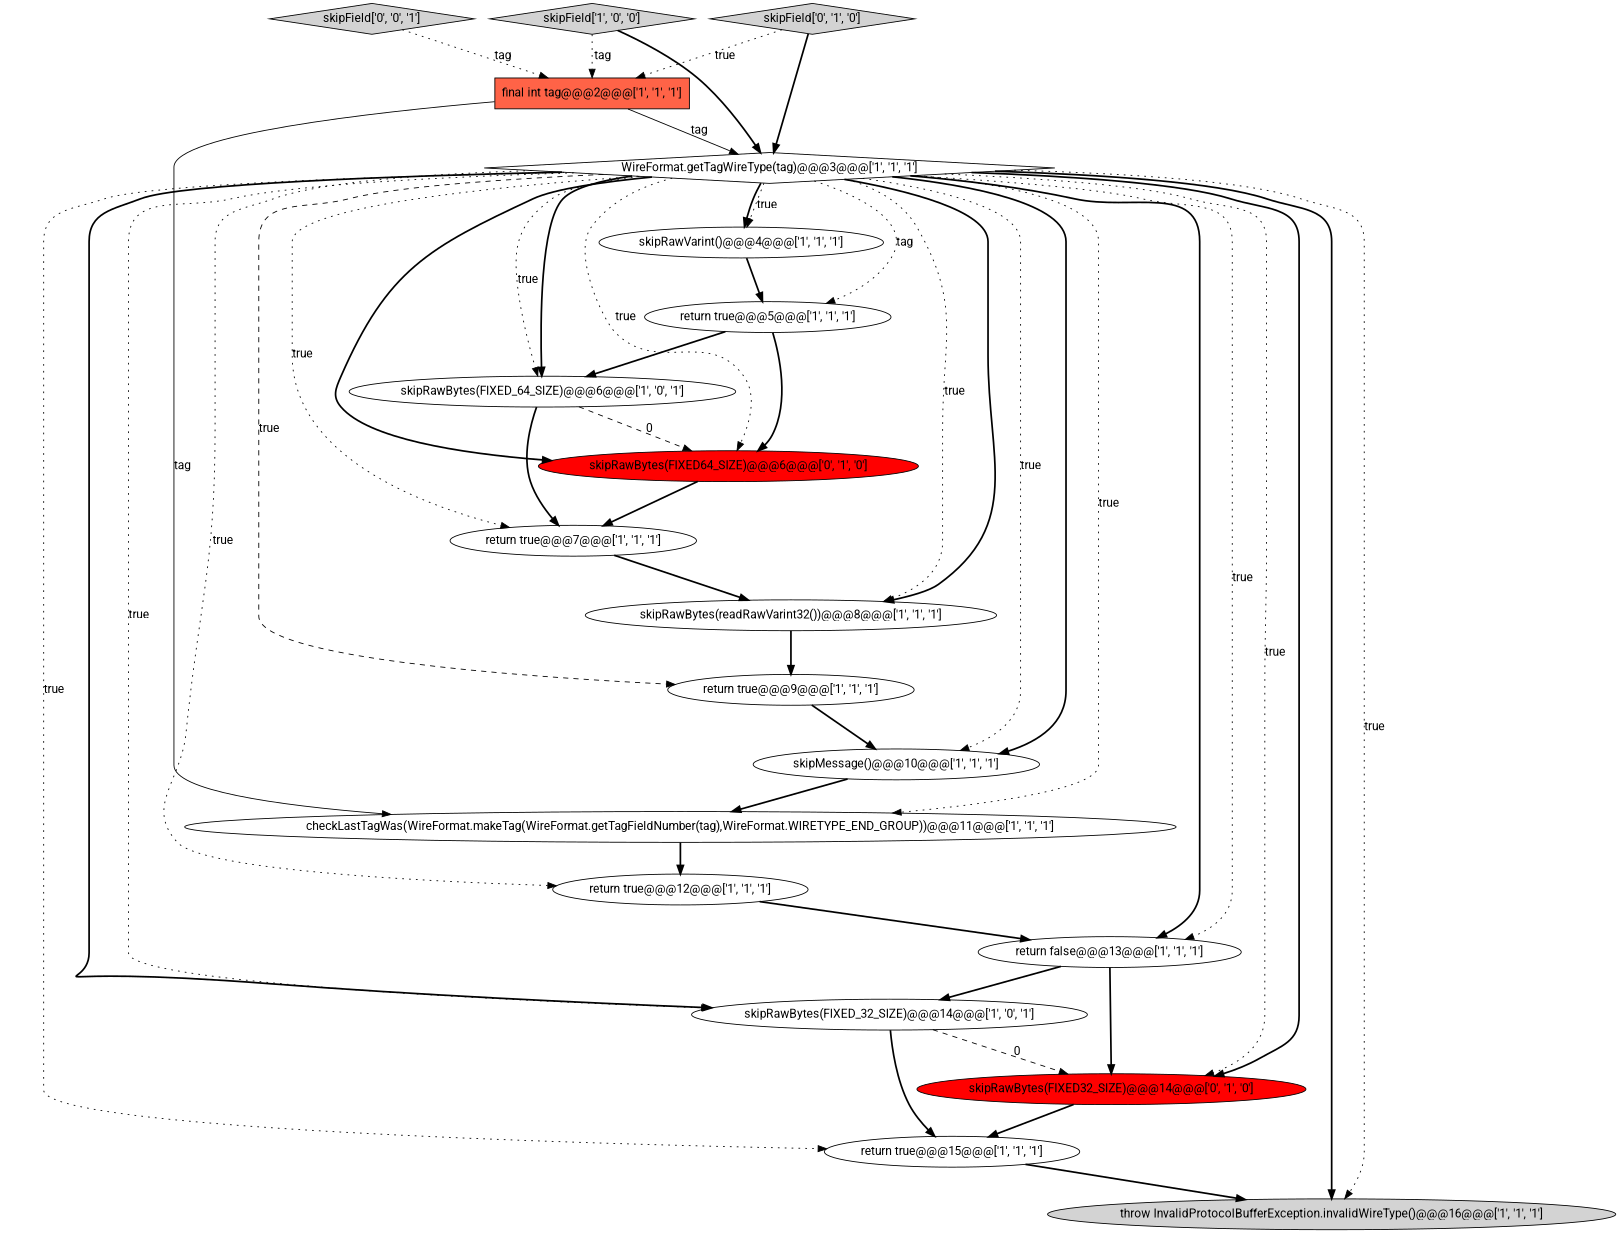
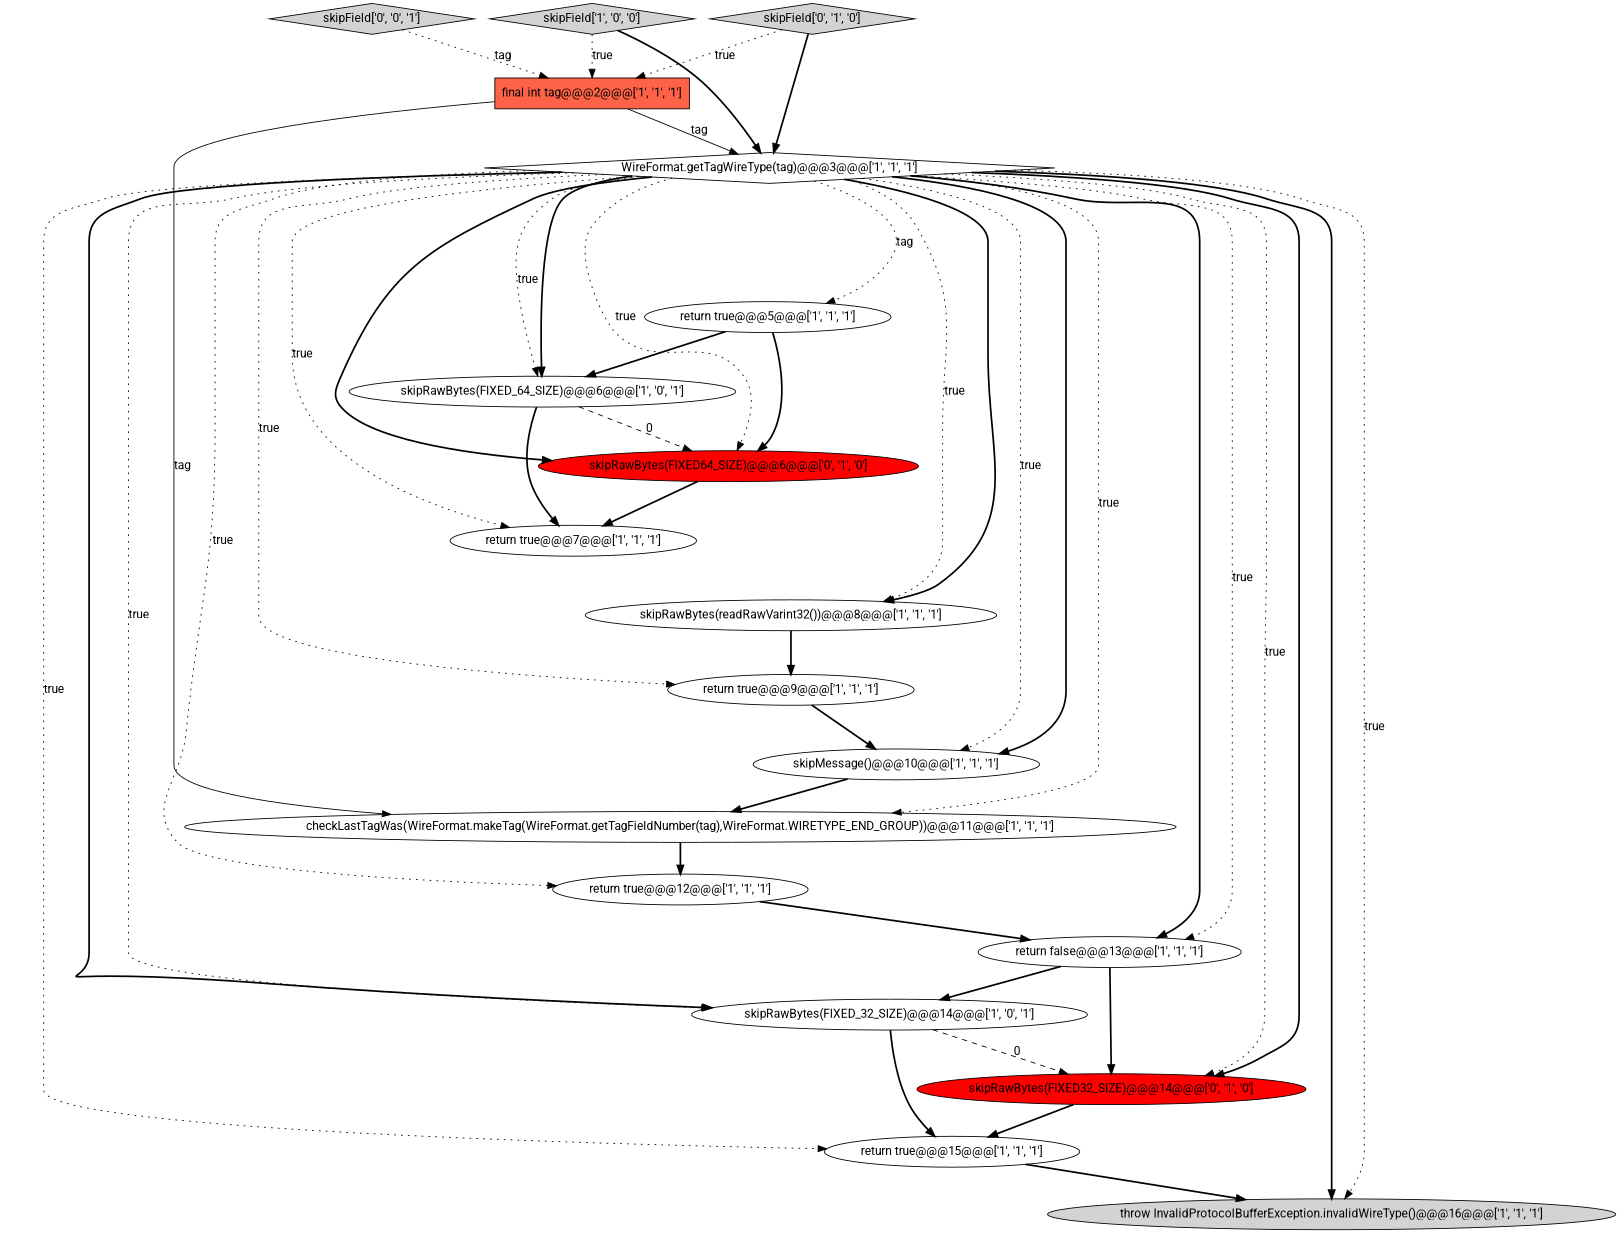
edge "skipField['1', '0', '0']" -> "final int tag@@@2@@@['1', '1', '1']": label "tag" -> "true"
node "skipRawVarint()@@@4@@@['1', '1', '1']": removed
edge "WireFormat.getTagWireType(tag)@@@3@@@['1', '1', '1']" -> "return true@@@9@@@['1', '1', '1']": style dashed -> dotted
edge "return true@@@7@@@['1', '1', '1']" -> "skipRawBytes(readRawVarint32())@@@8@@@['1', '1', '1']": removed
